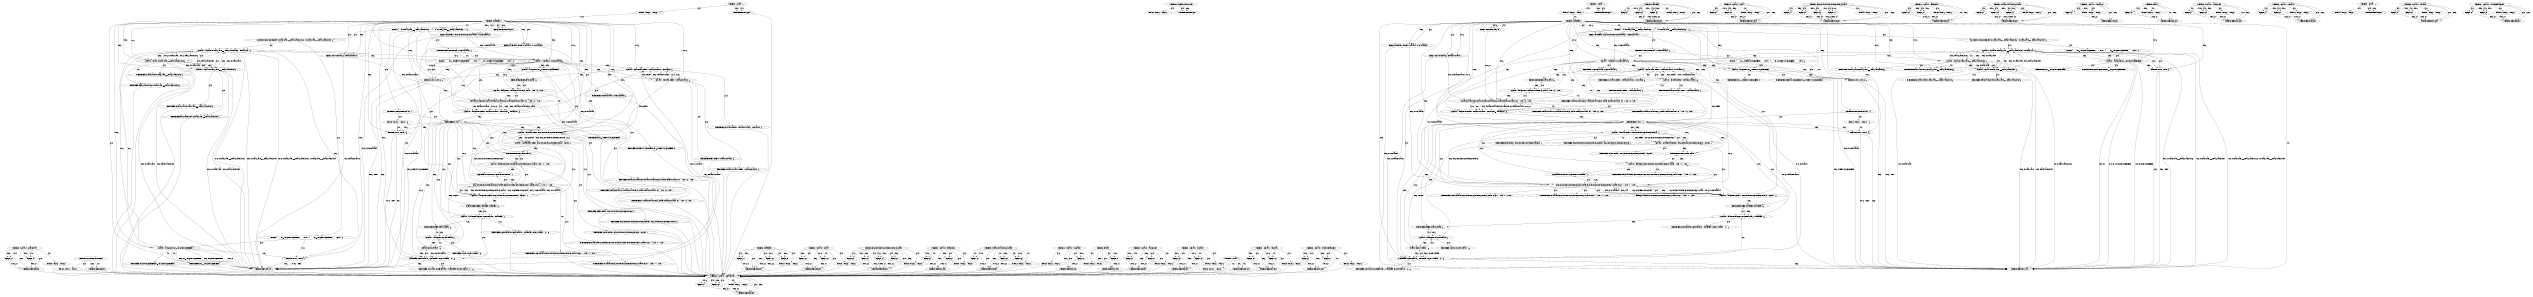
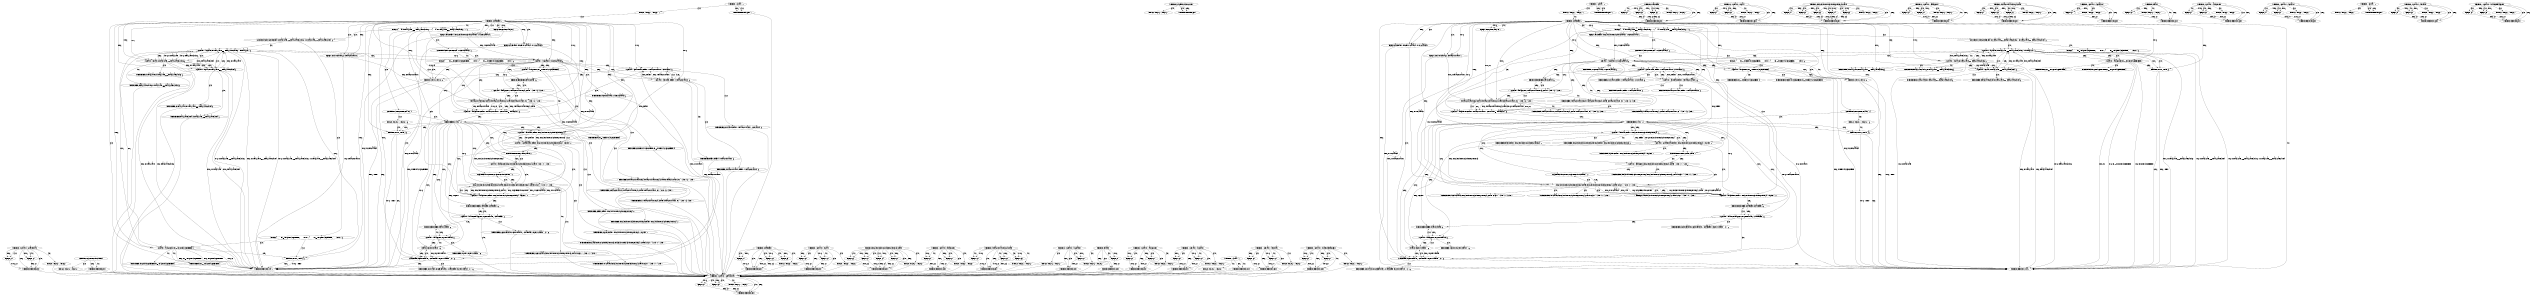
node "(PARAM,p5)": added
